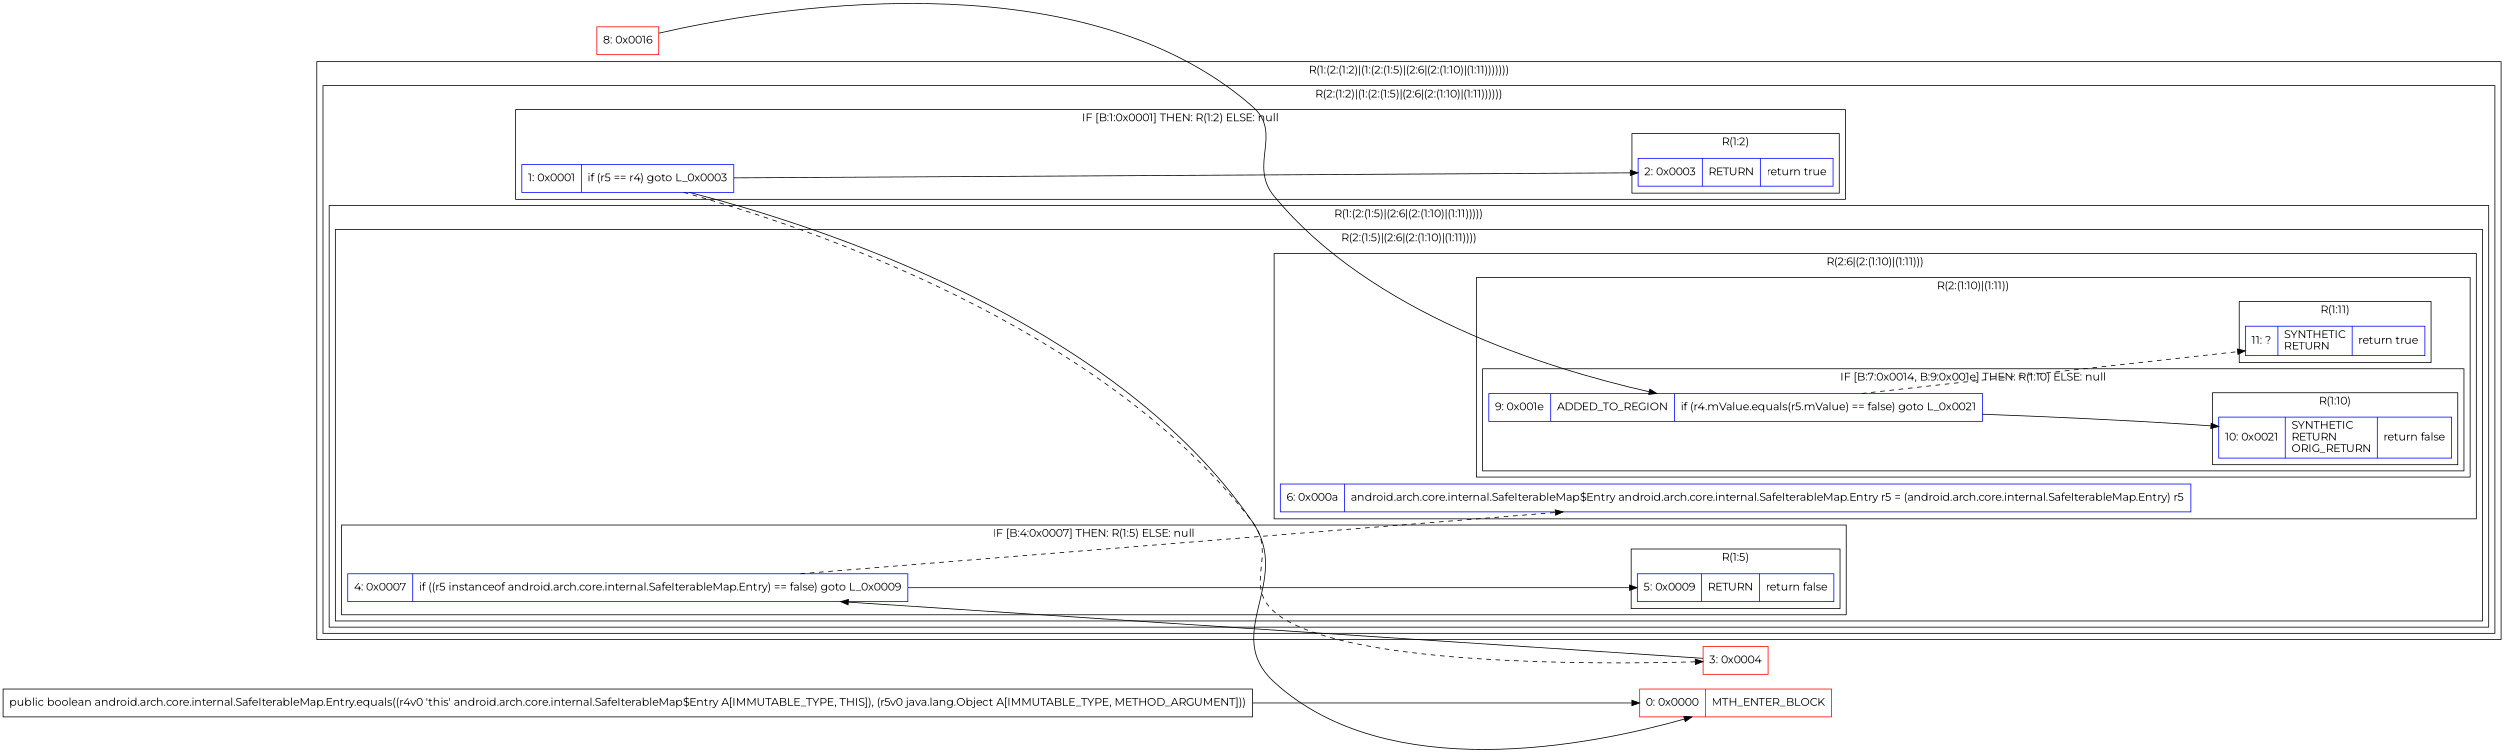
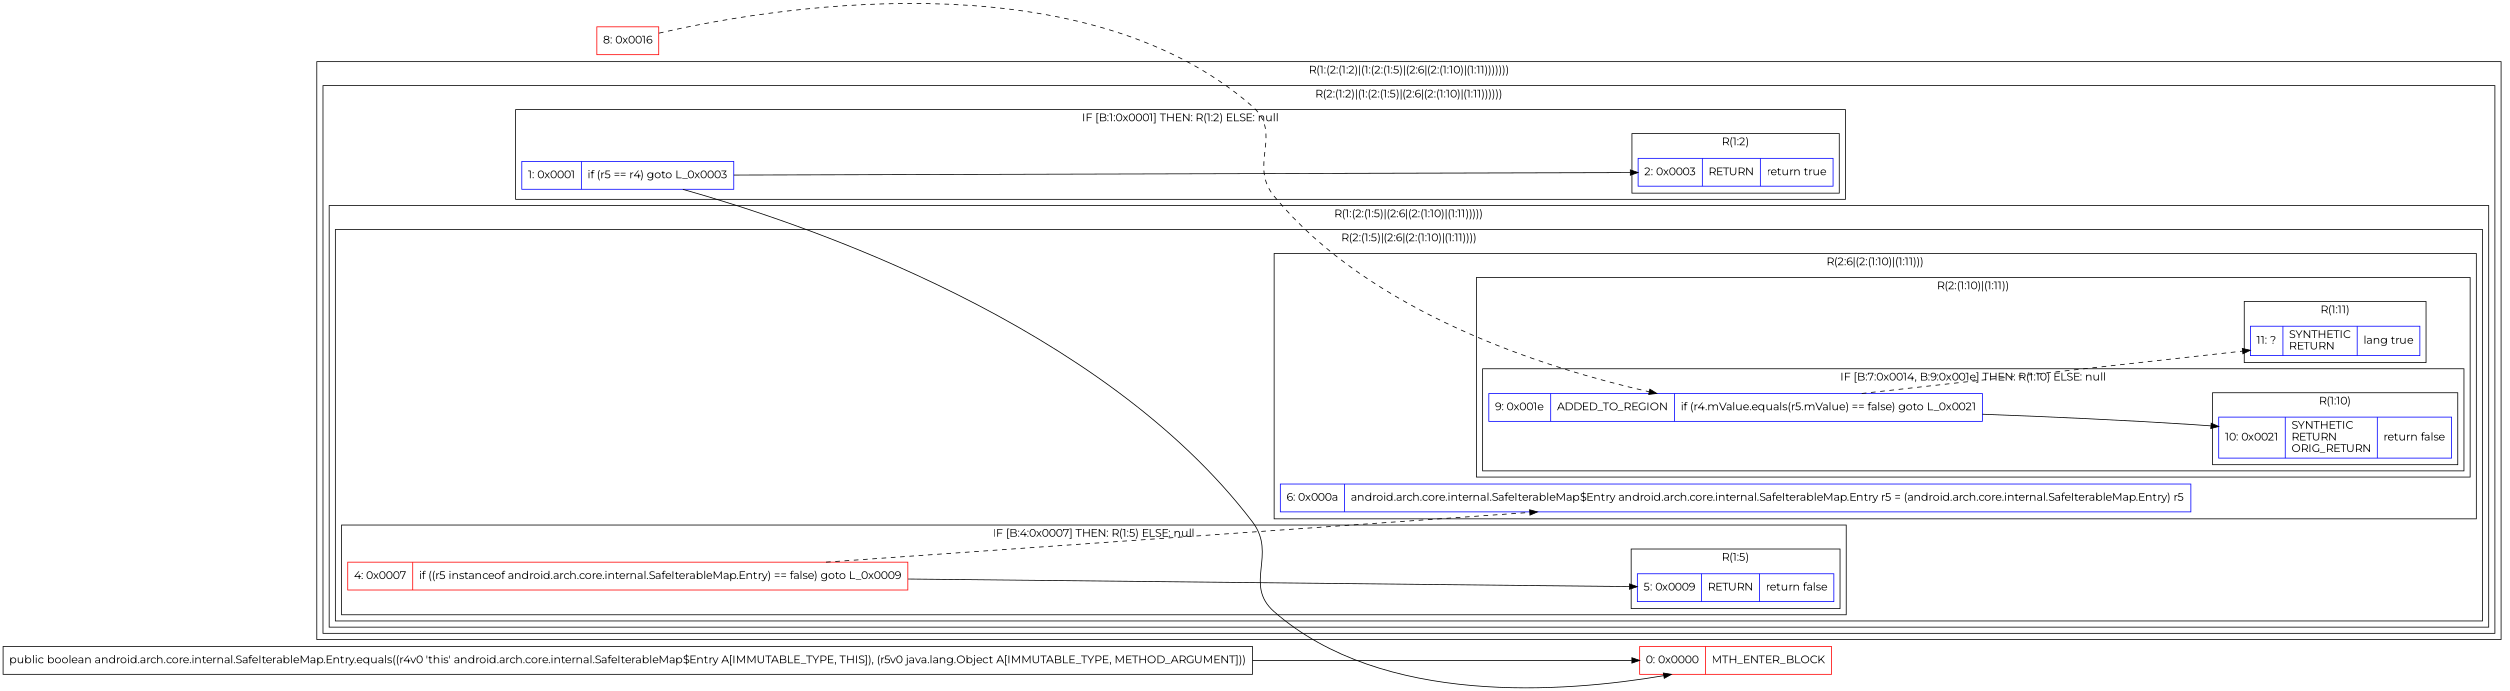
edge "8: 0x0016" -> "9: 0x001e": style solid -> dashed
node "11: ?": text "return true" -> "lang true"
node "4: 0x0007": color blue -> red
node "3: 0x0004": removed
